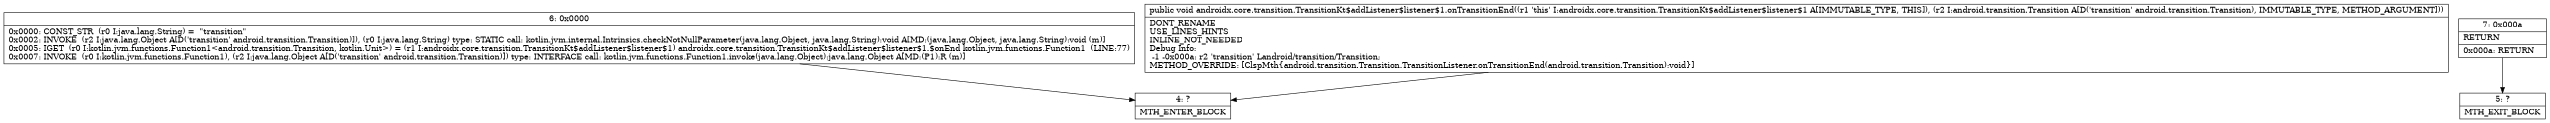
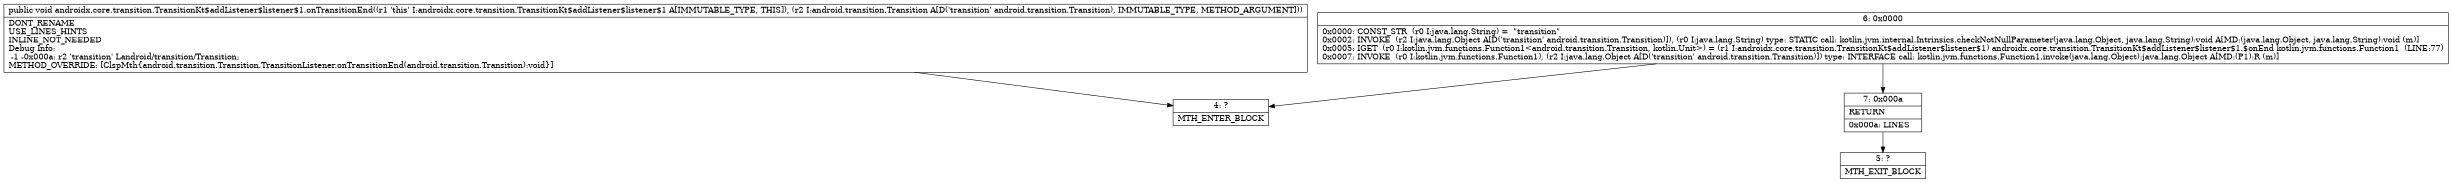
node "7: 0x000a": text "0x000a: RETURN" -> "0x000a: LINES"
edge "6: 0x0000" -> "7: 0x000a": added
